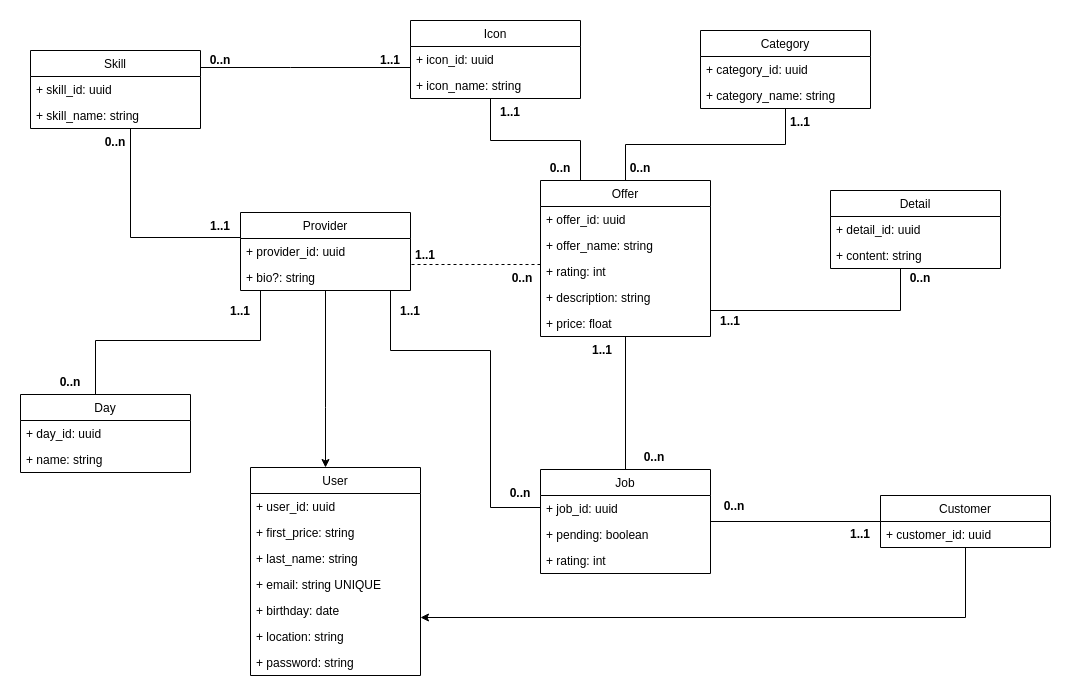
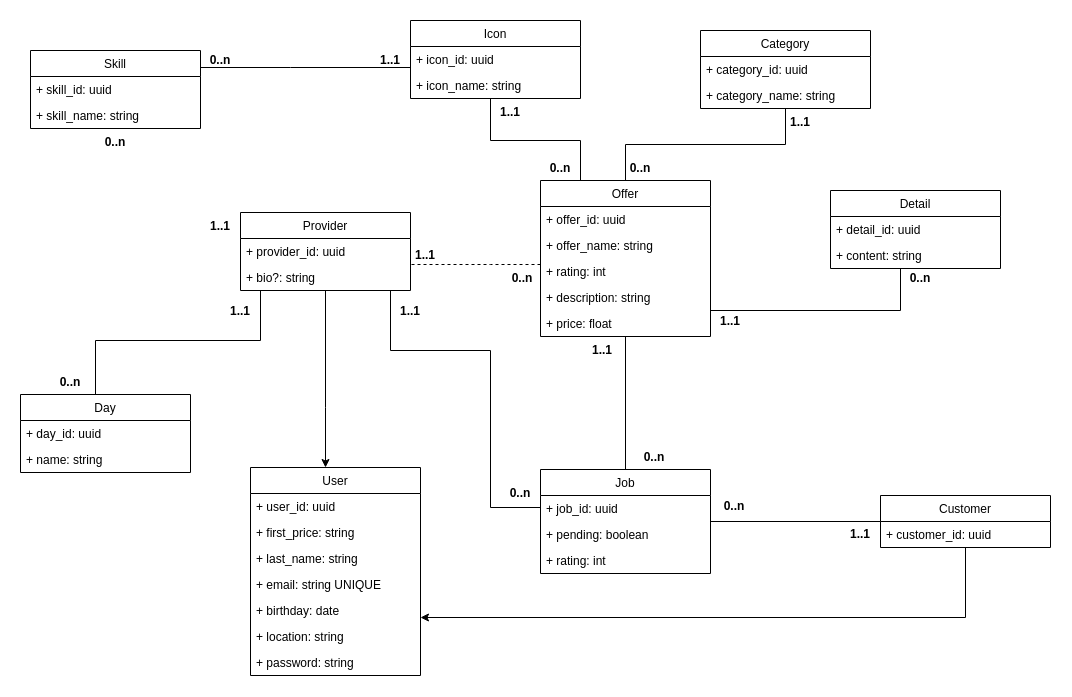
edge "Skill" -- "Provider": removed
